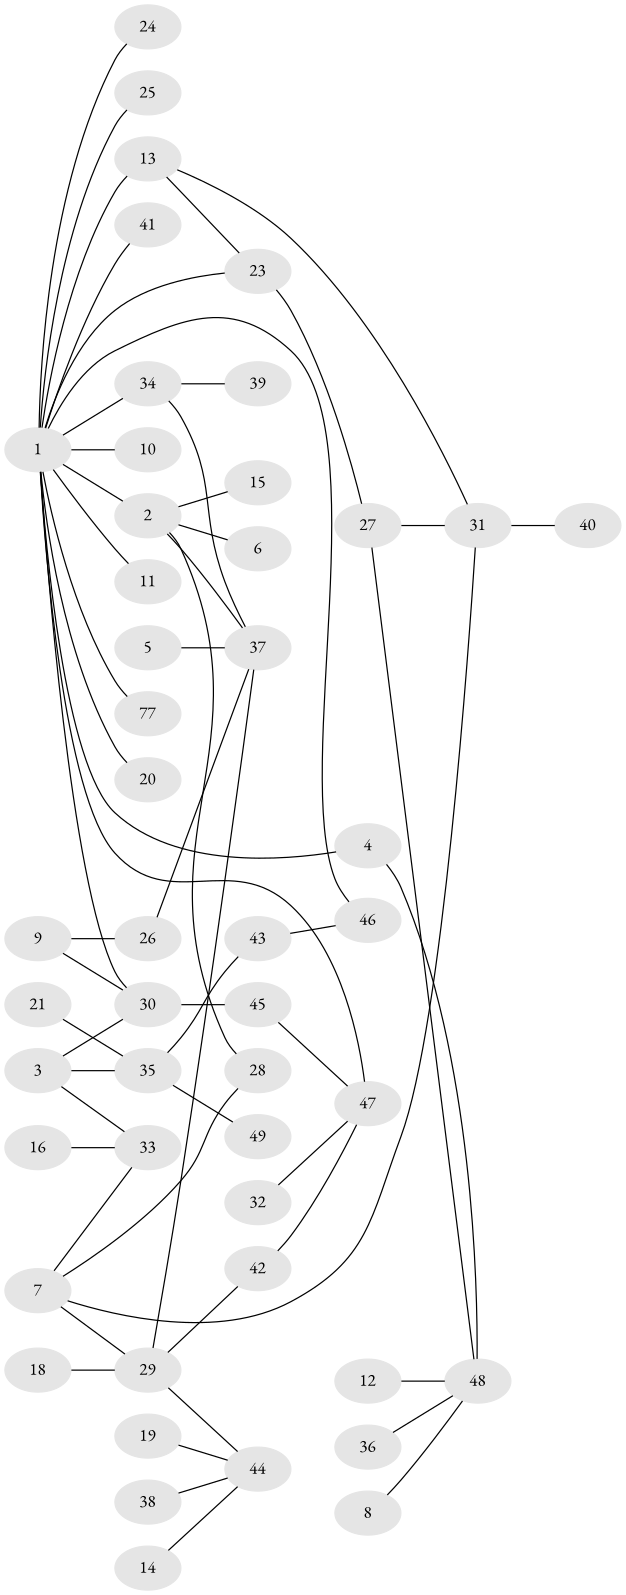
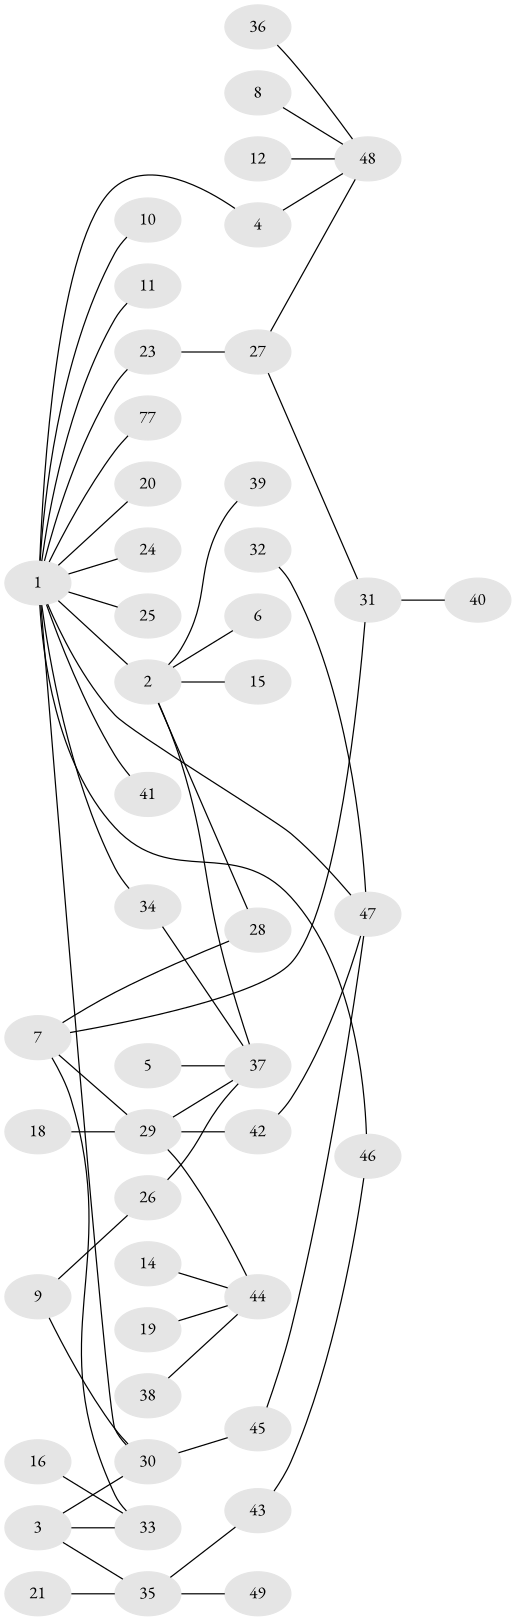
node "13": removed
edge "34" -- "39": now "2" -- "39"
